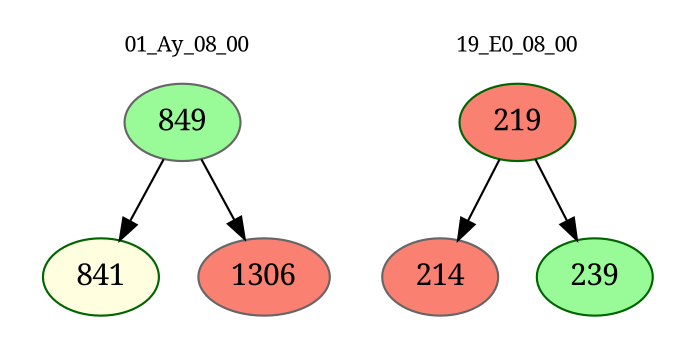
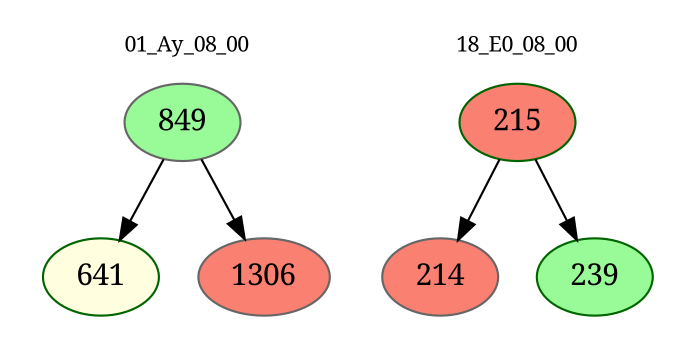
cluster "19_E0_08_00": label "19_E0_08_00" -> "18_E0_08_00"
node "219": label "219" -> "215"
node "841": label "841" -> "641"
